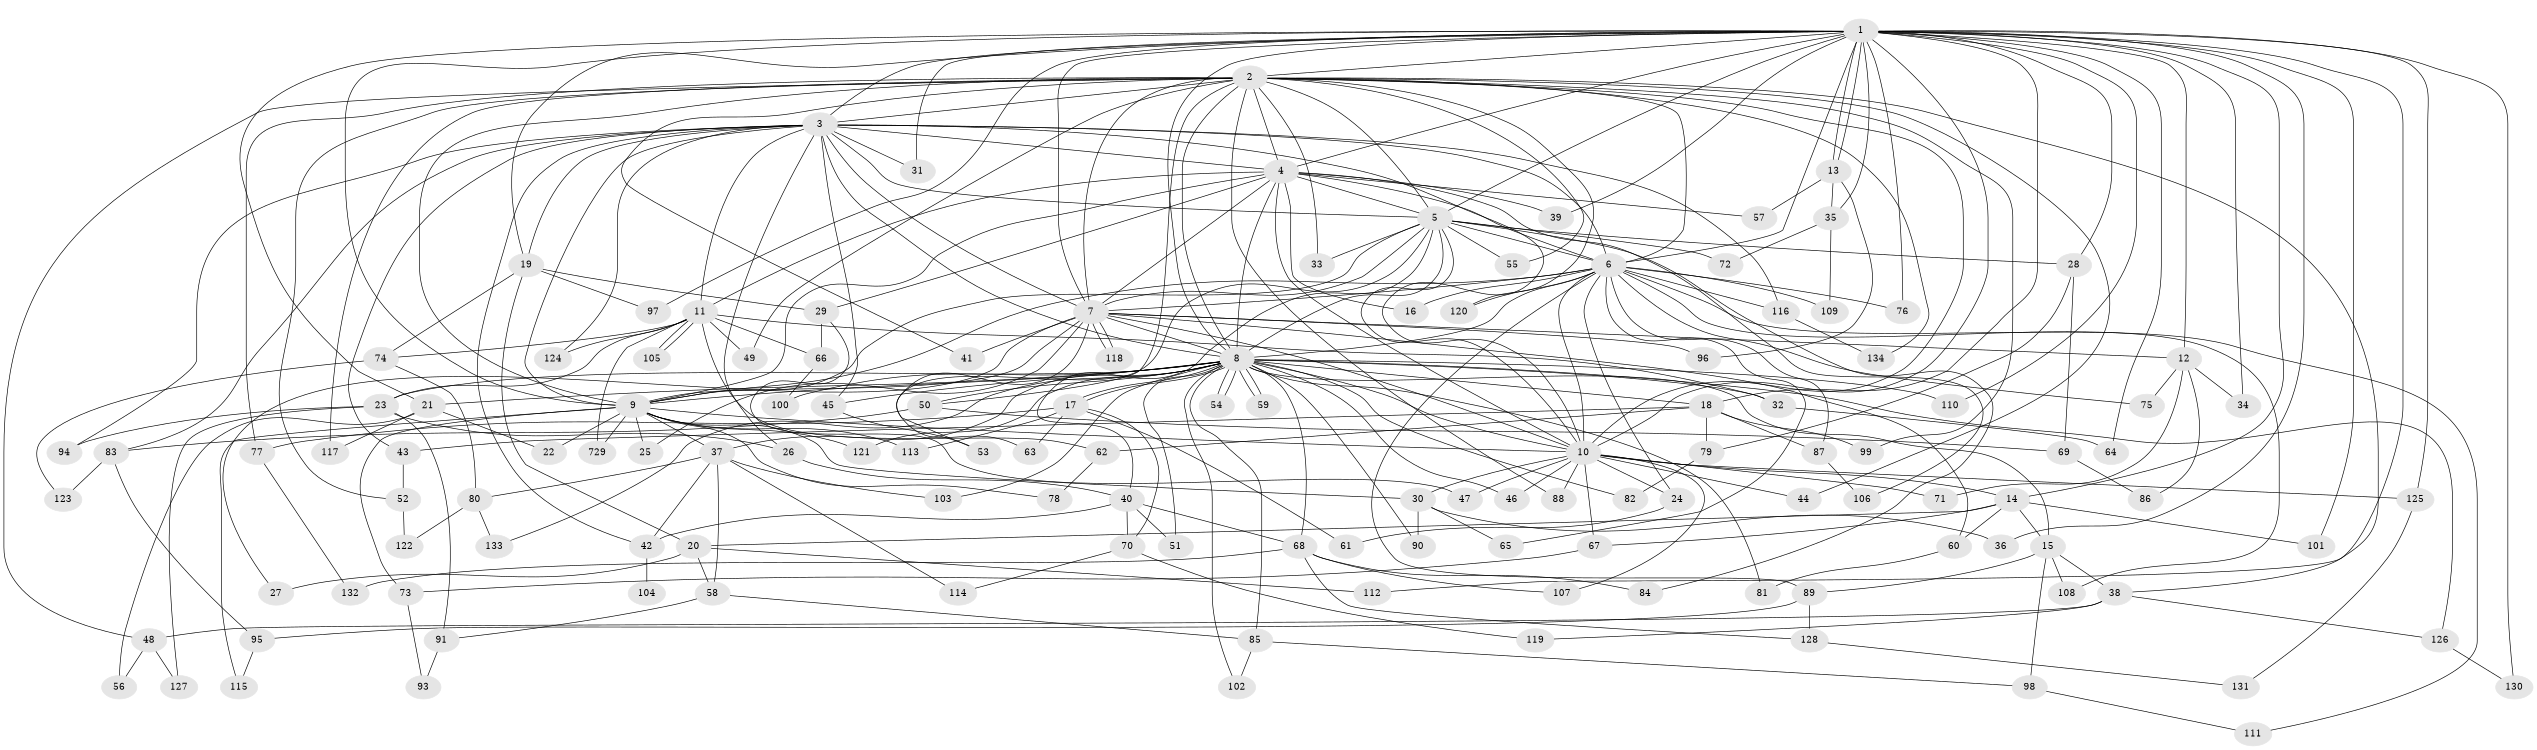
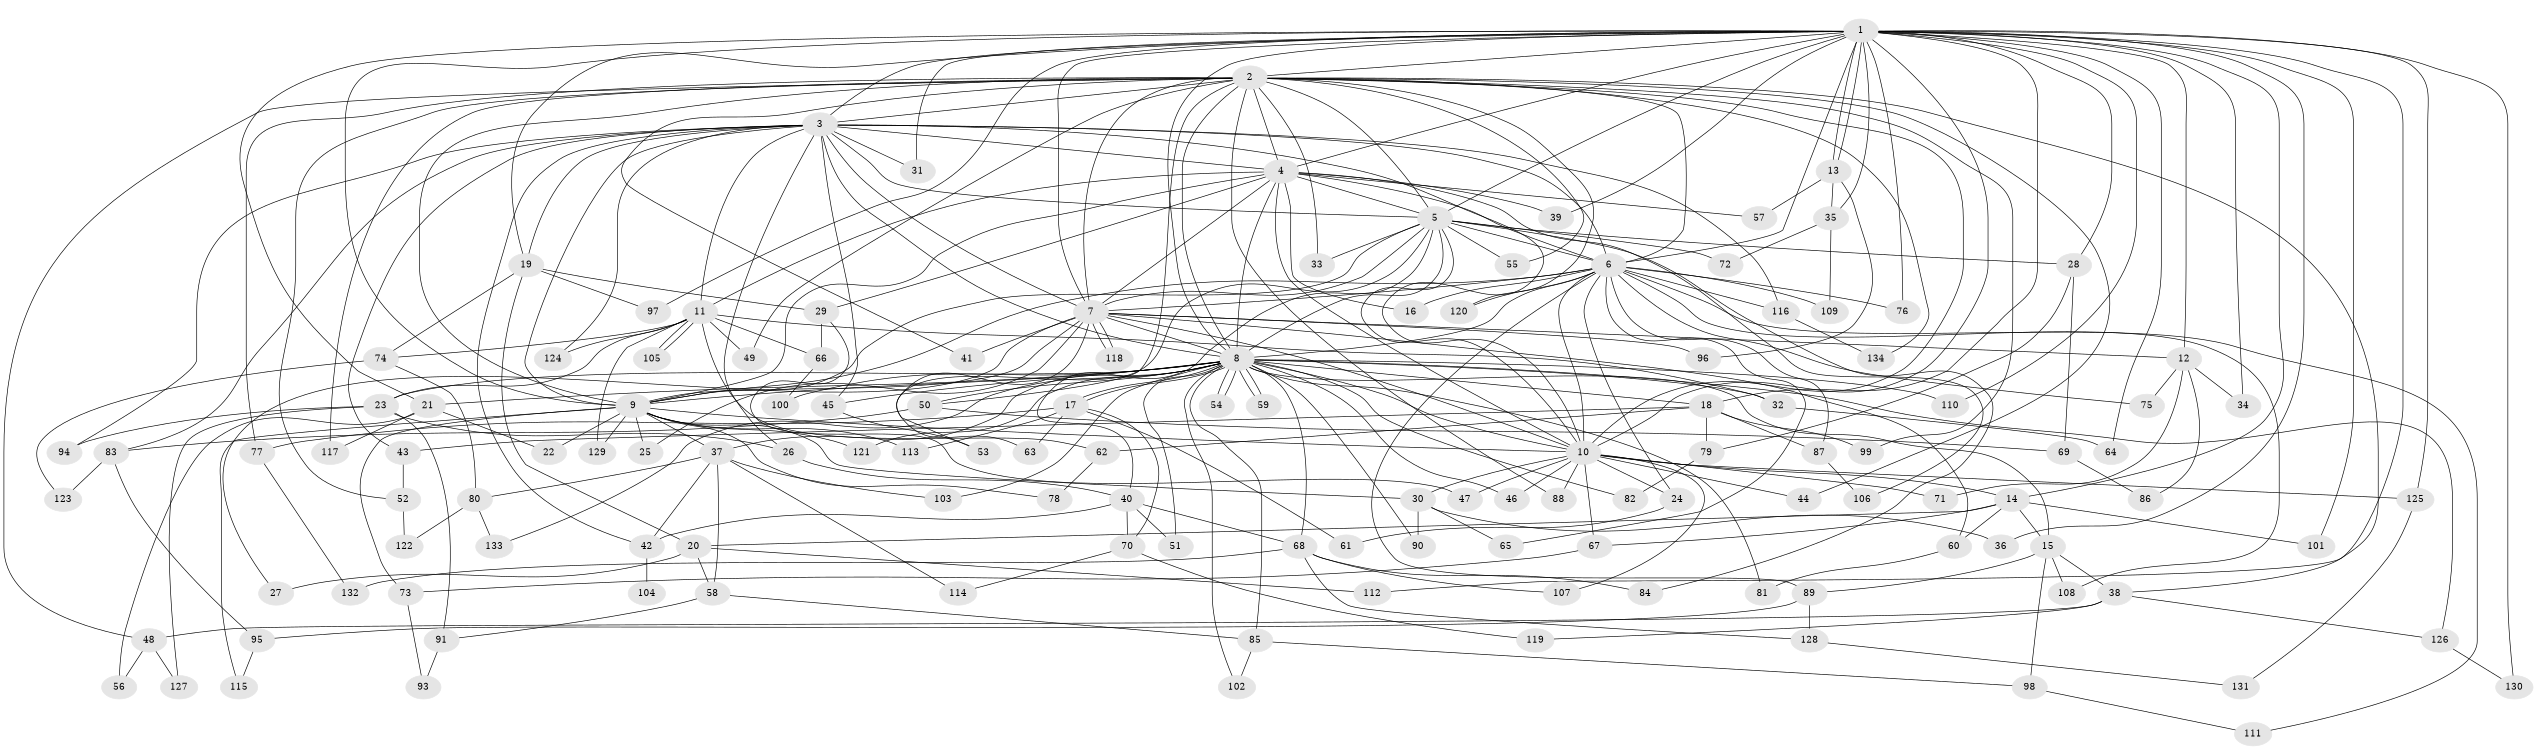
node "729": label "729" -> "129"
